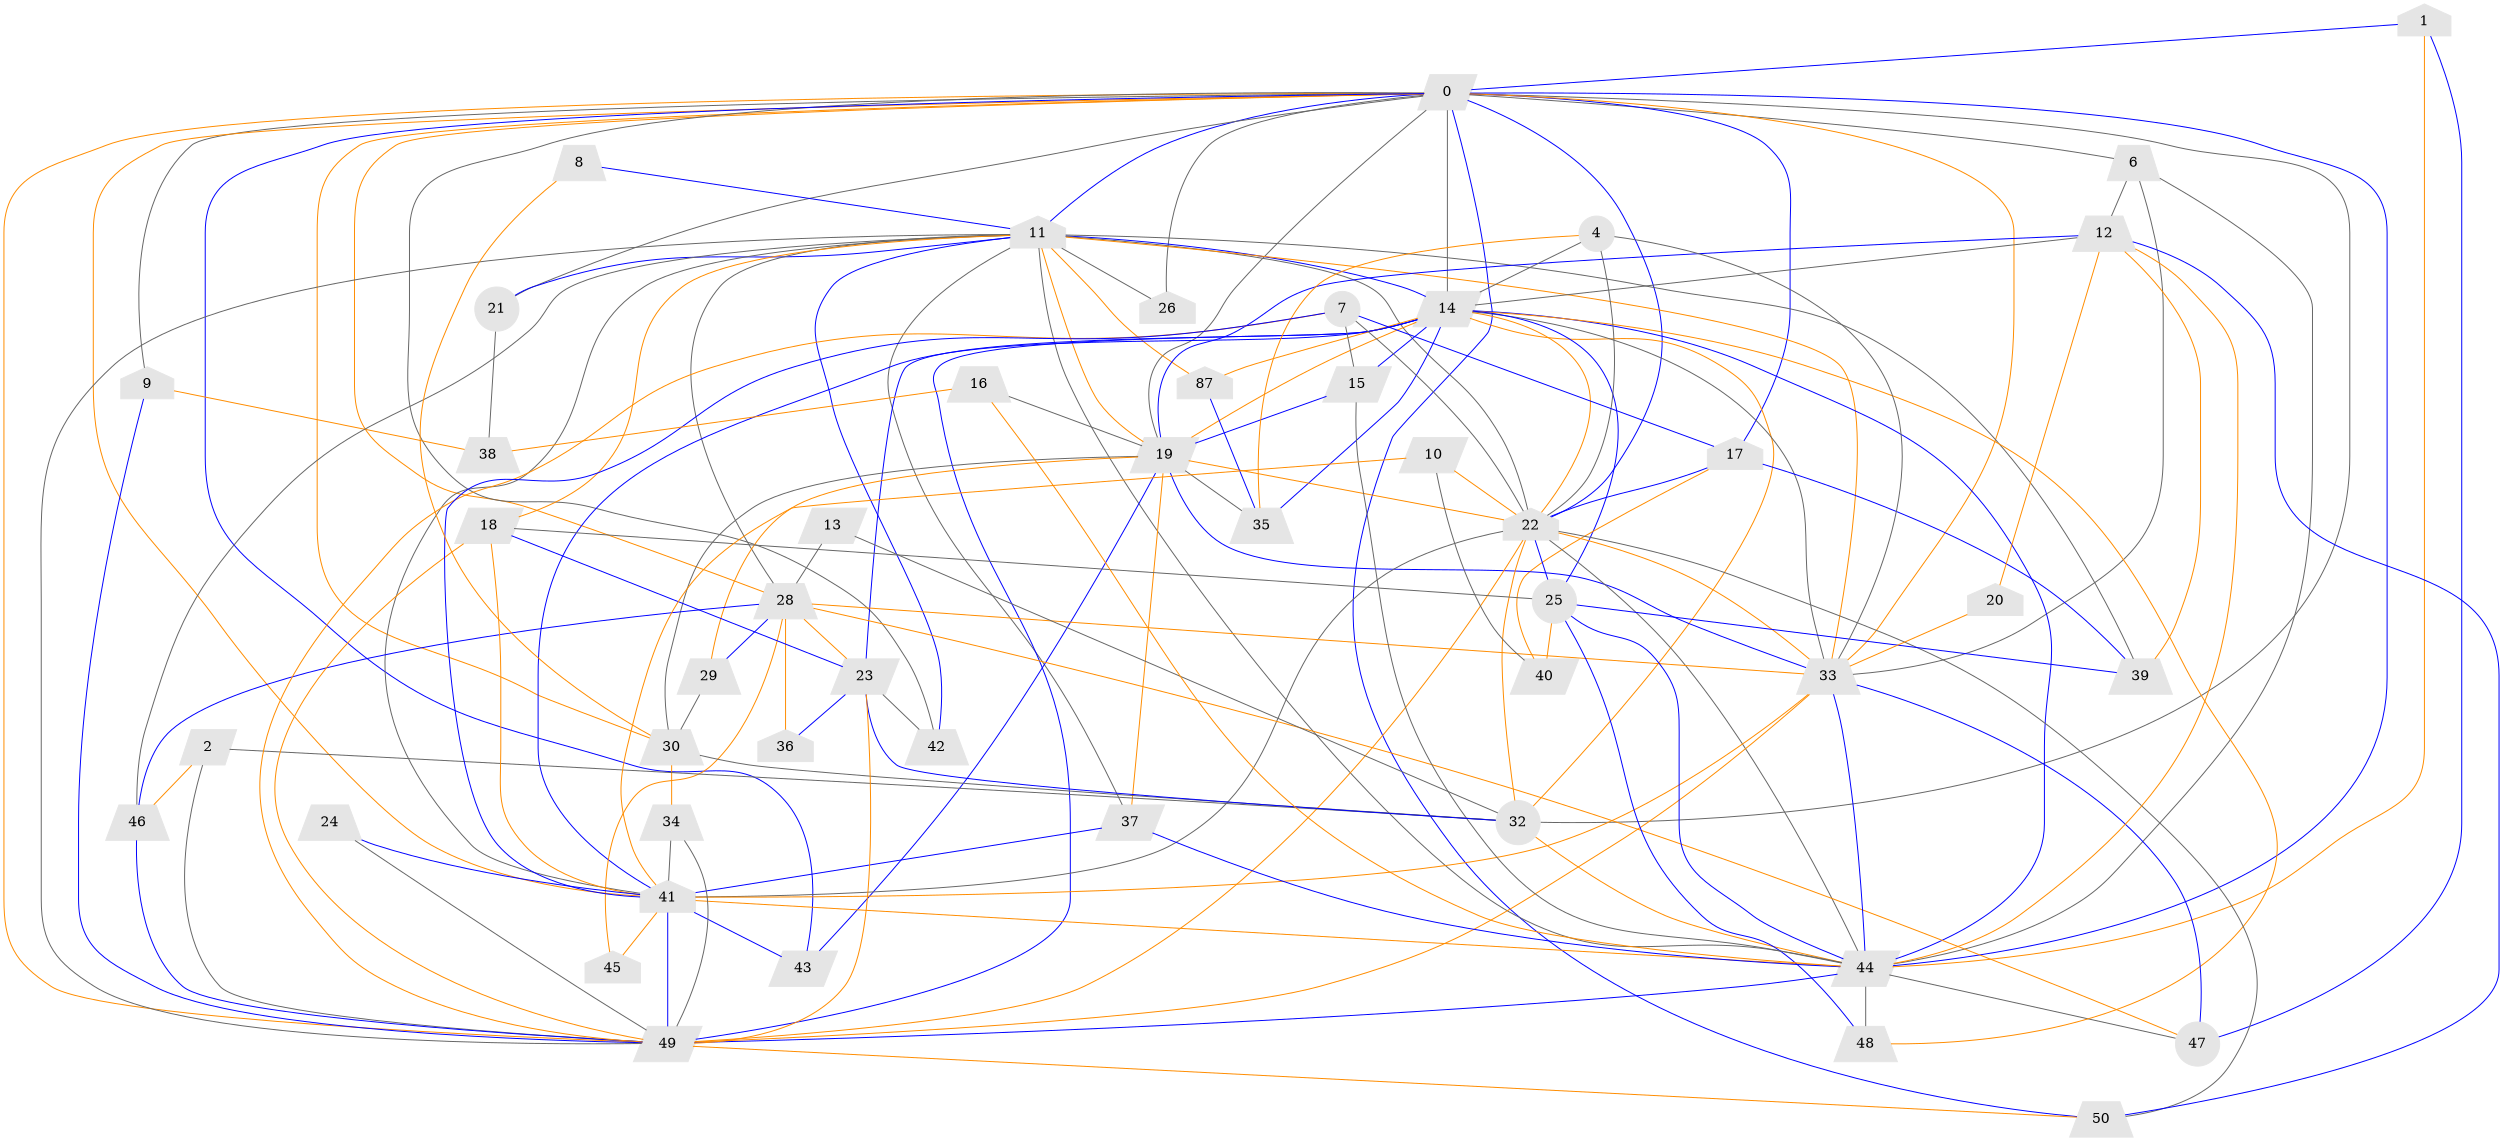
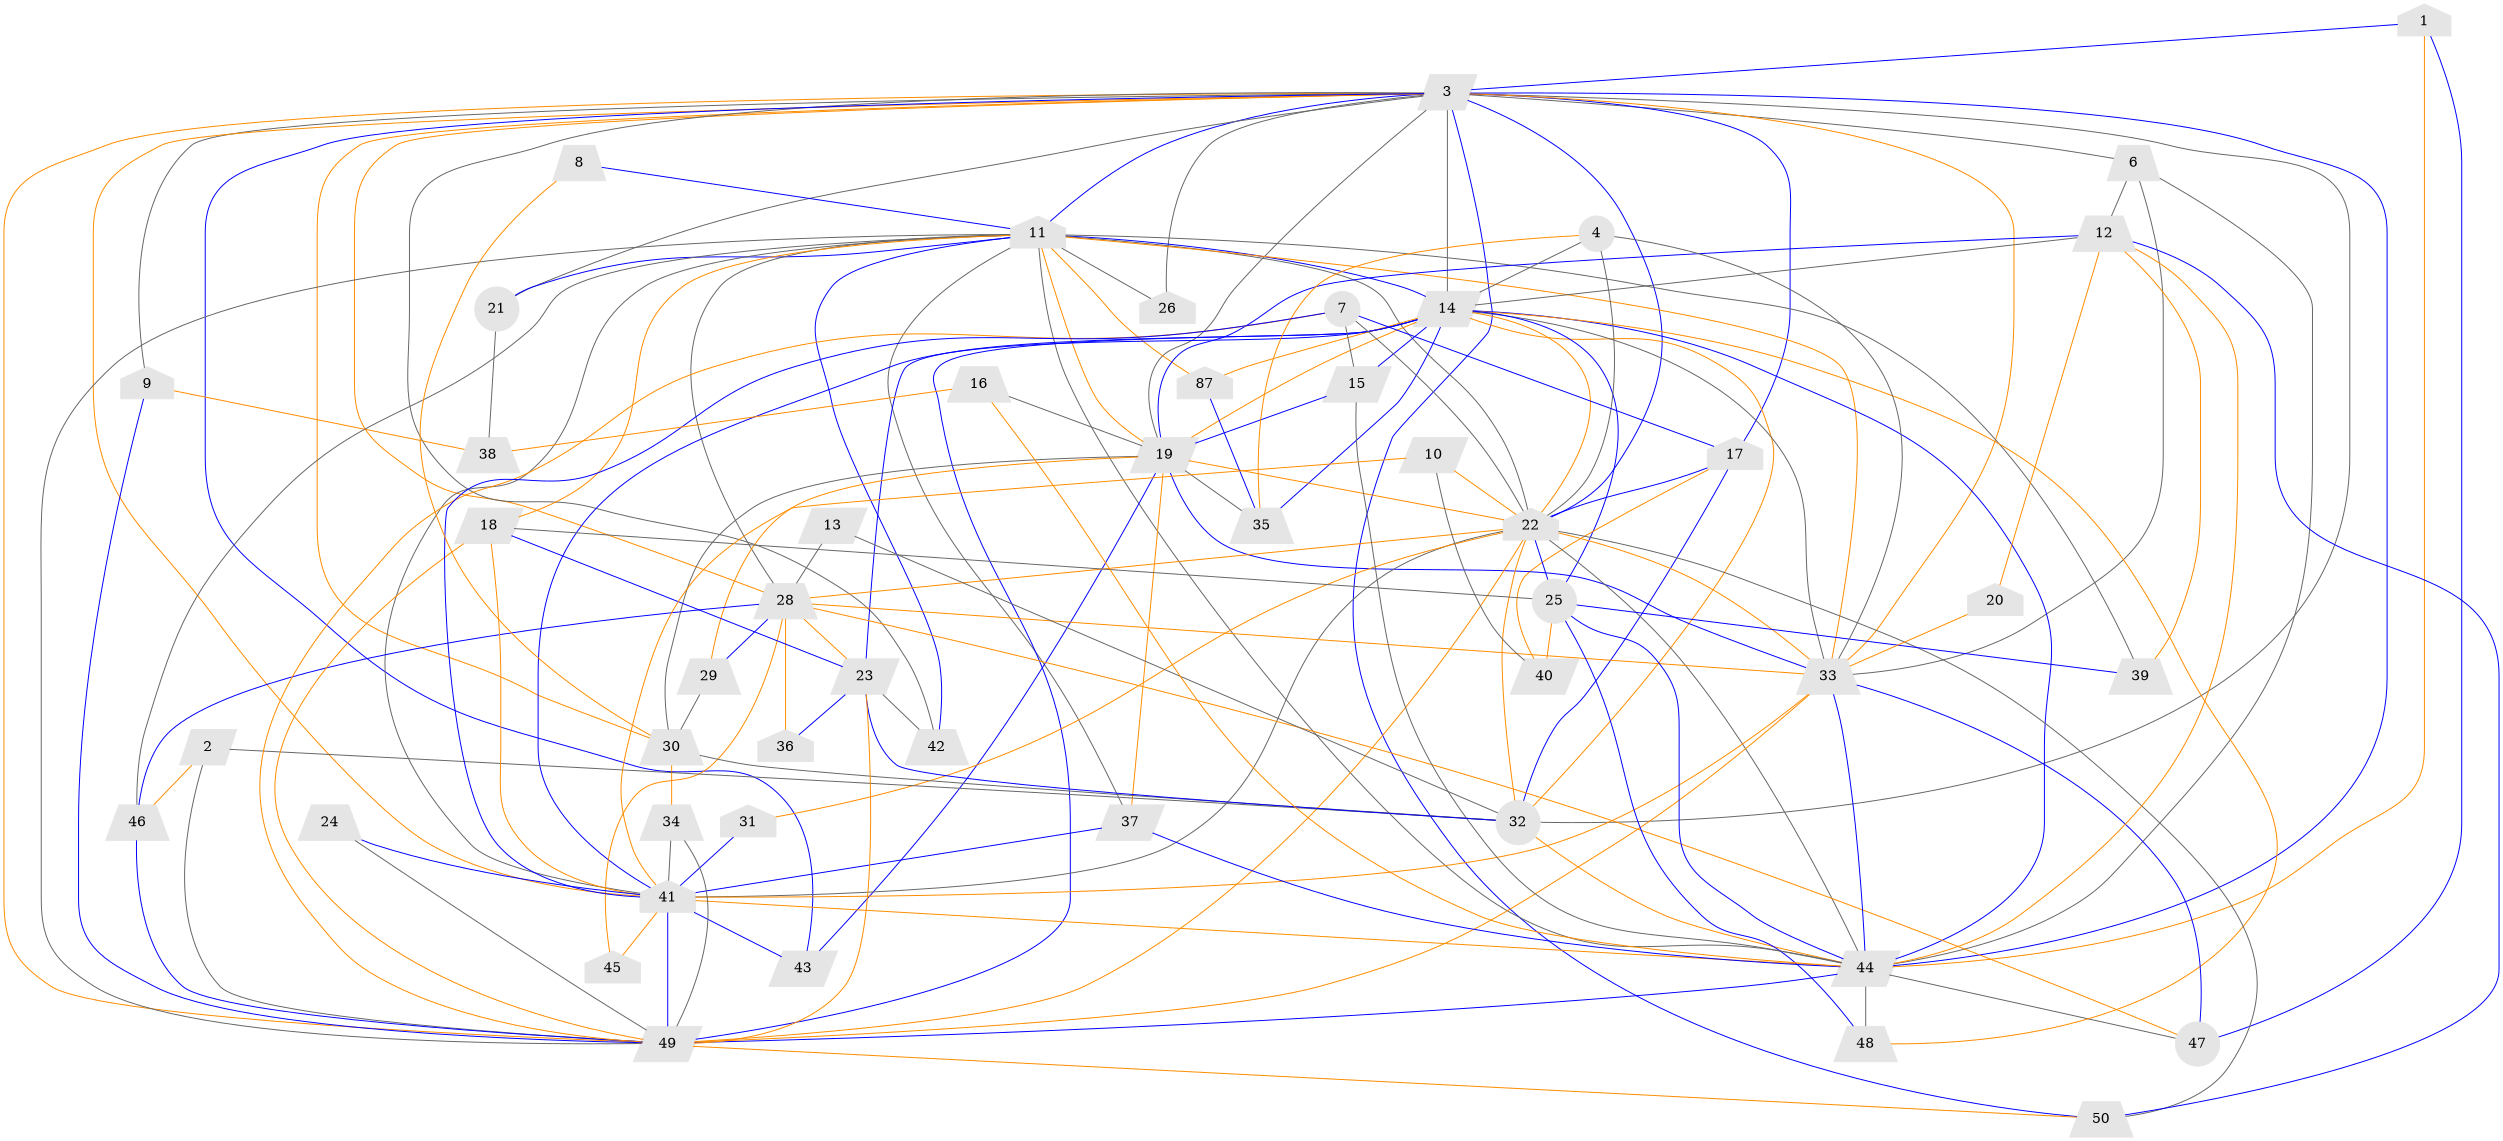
node "0": label "0" -> "3"
edge "17" -- "39": now "17" -- "32"
edge "22" -- "28": added
node "31": added
